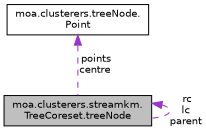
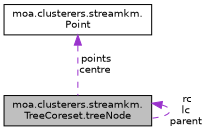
node "moa.clusterers.treeNode. Point": label "moa.clusterers.treeNode. Point" -> "moa.clusterers.streamkm. Point"
